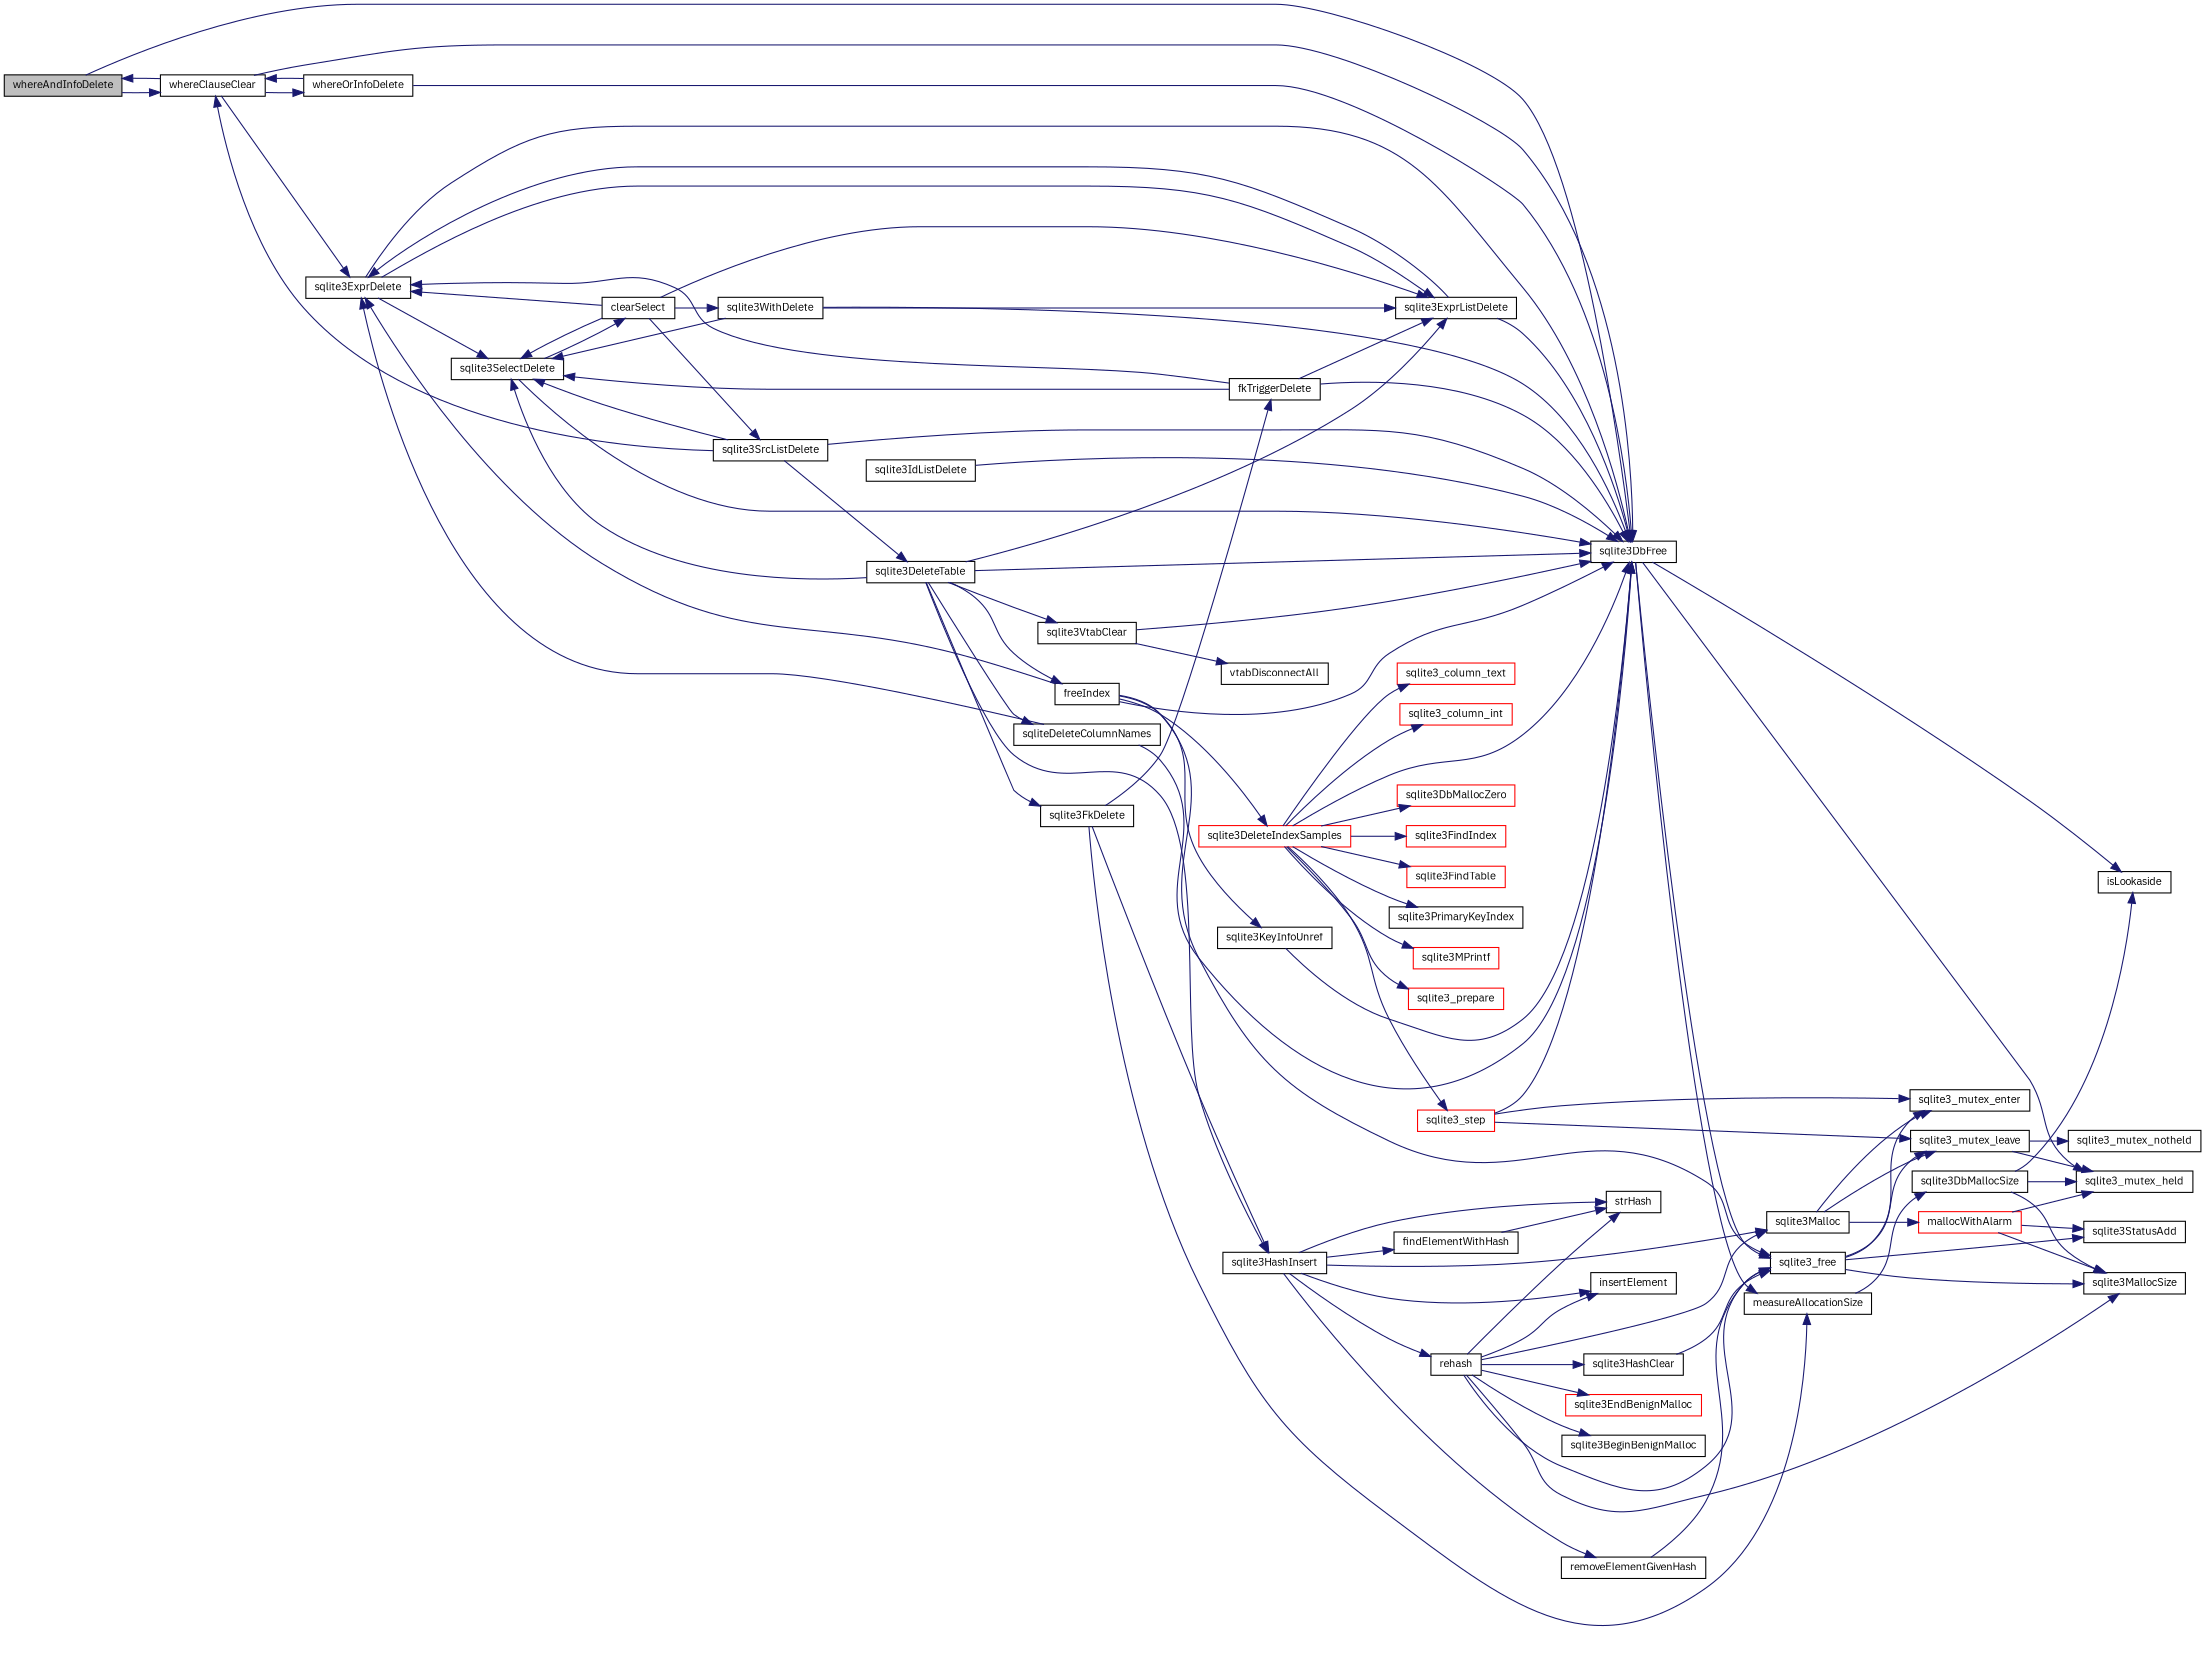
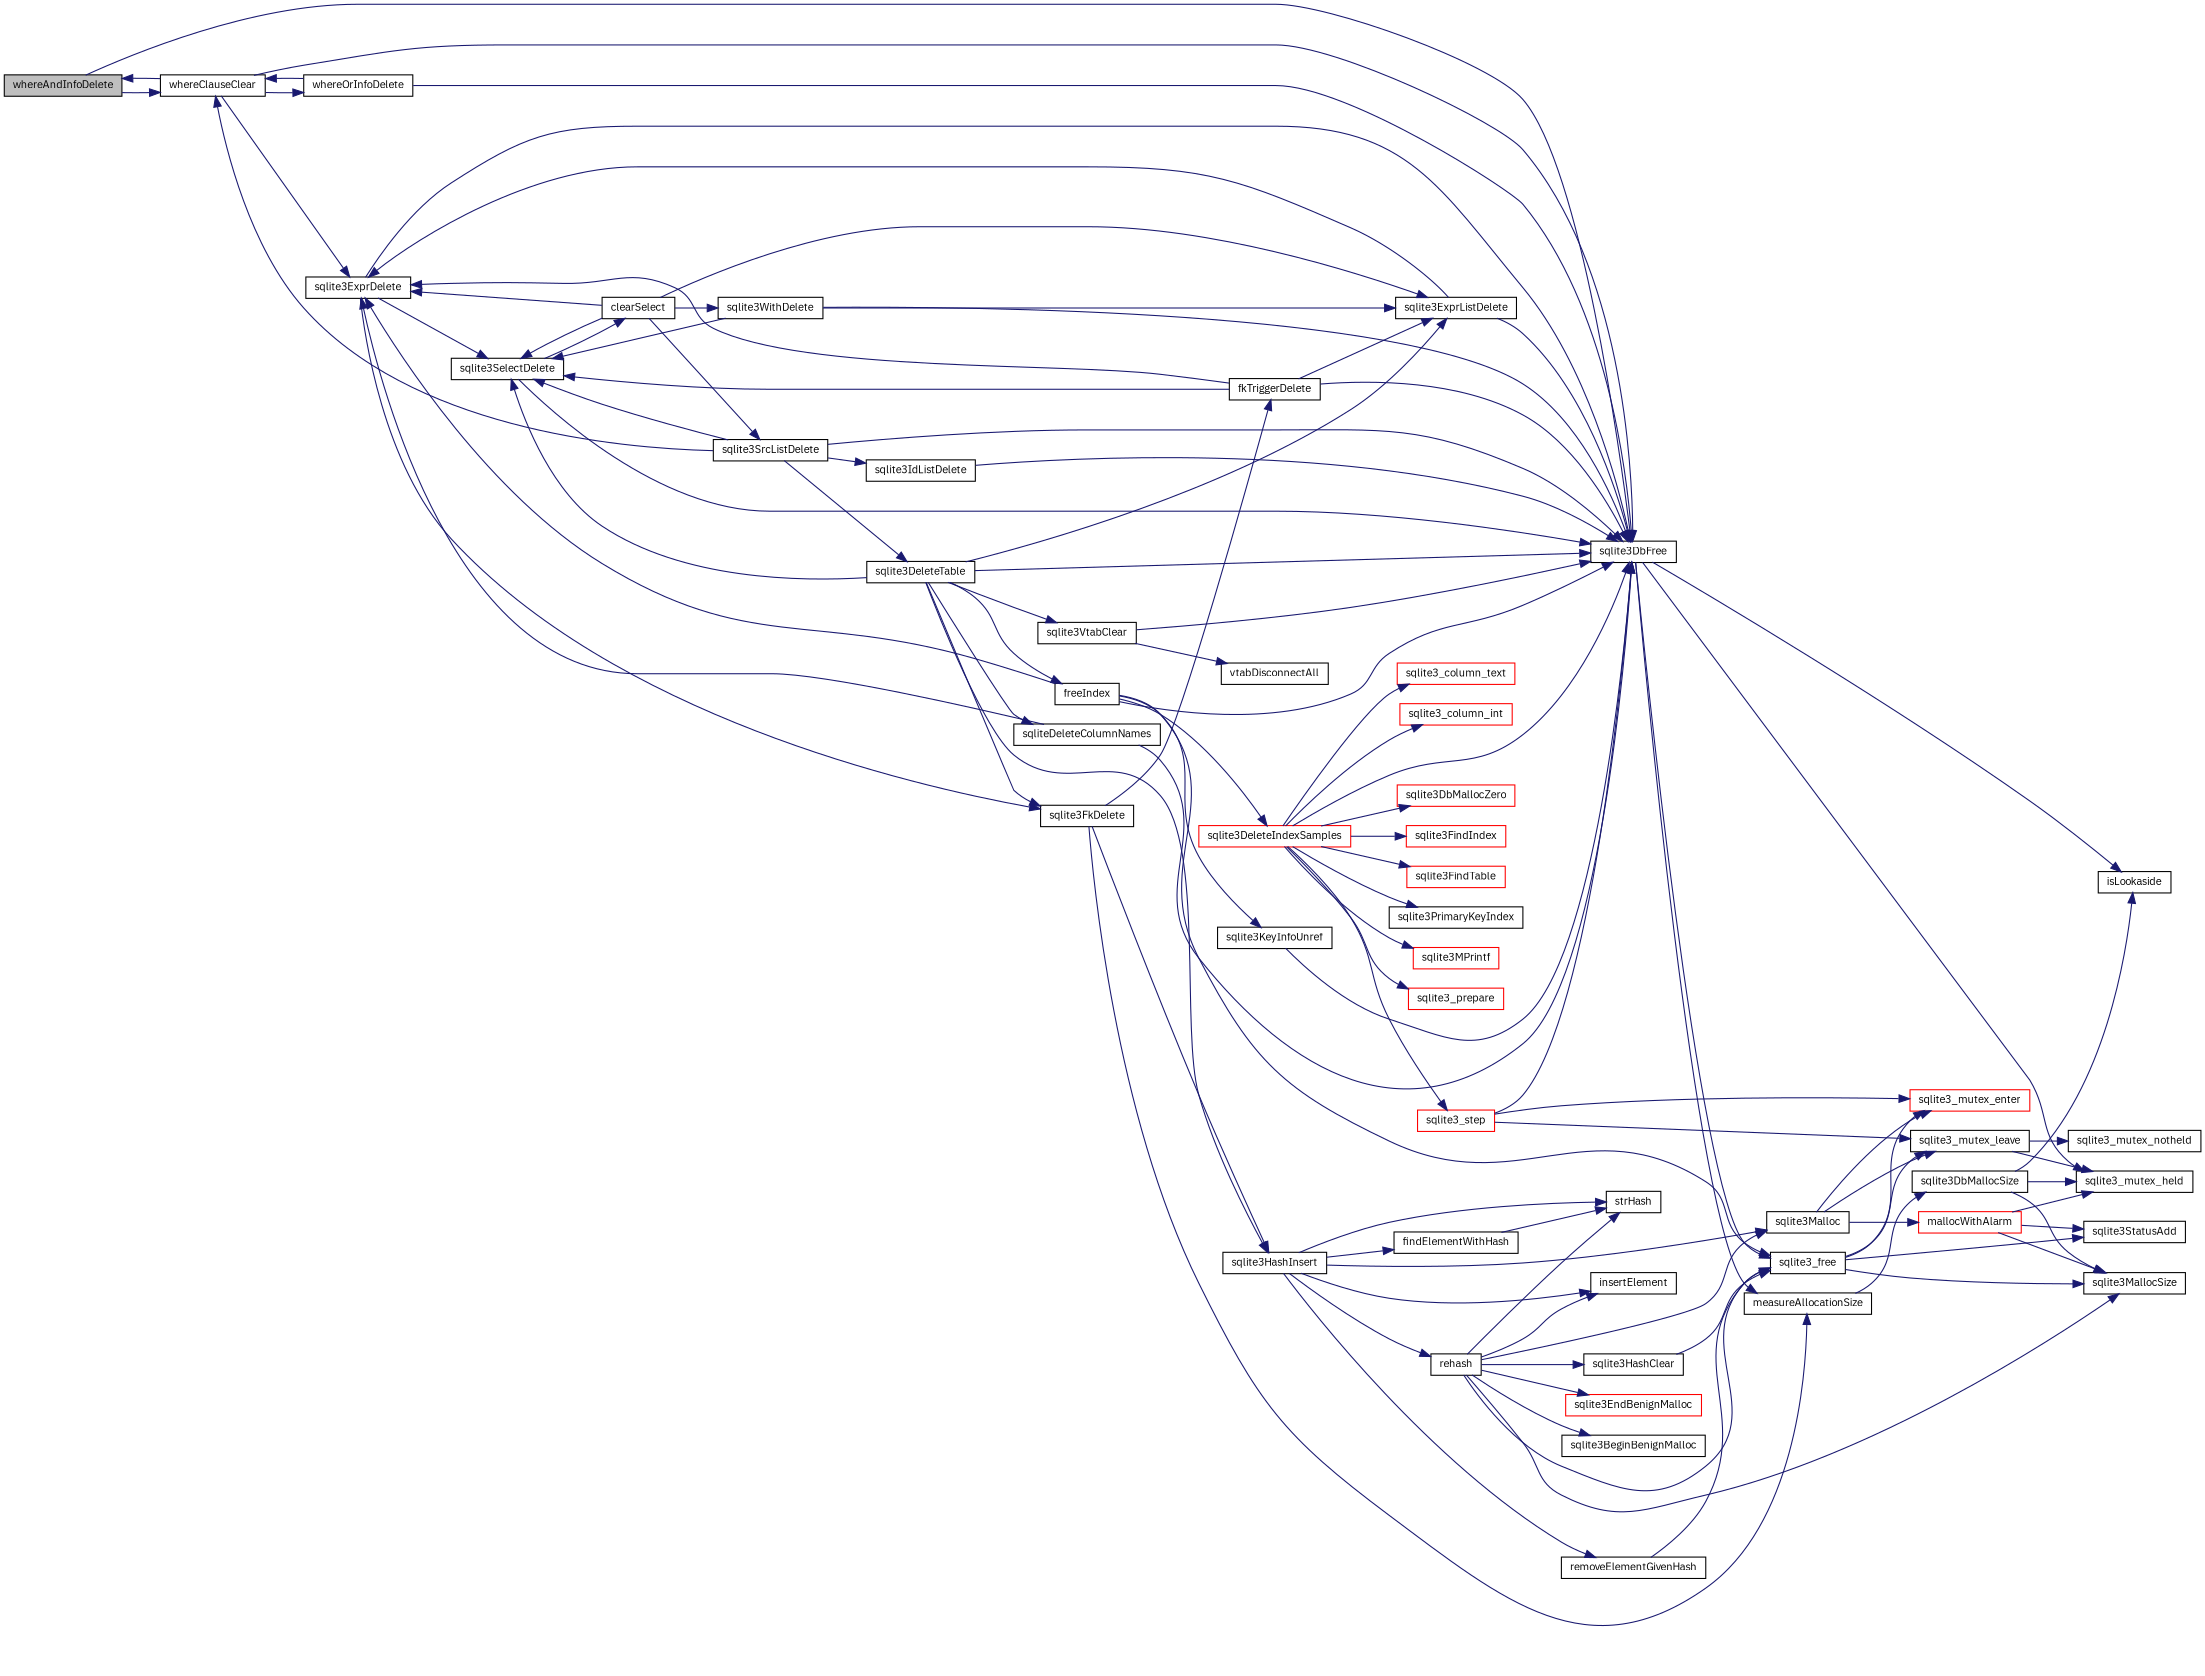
edge "sqlite3ExprDelete" -> "sqlite3ExprListDelete": now "sqlite3ExprDelete" -> "sqlite3FkDelete"
edge "sqlite3SrcListDelete" -> "sqlite3IdListDelete": added
node "sqlite3_mutex_enter": color black -> red
